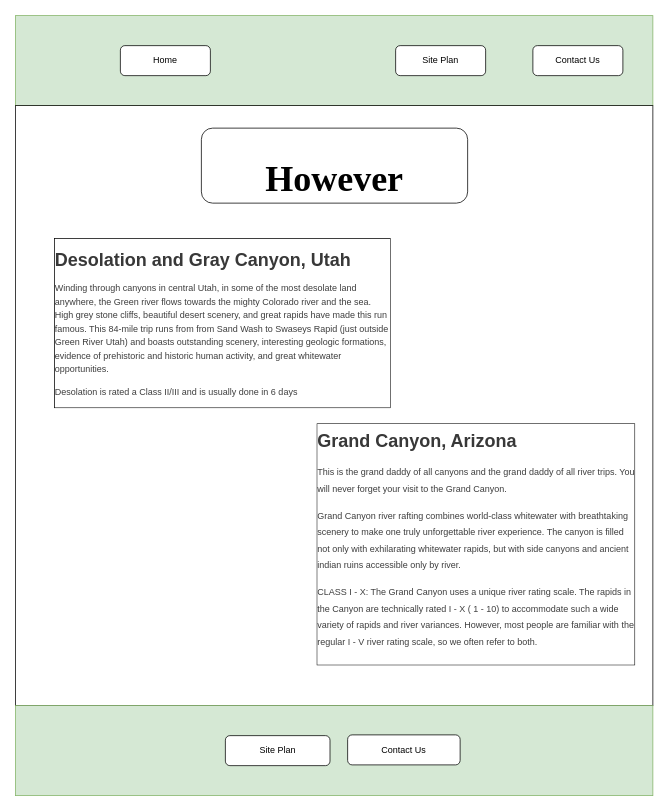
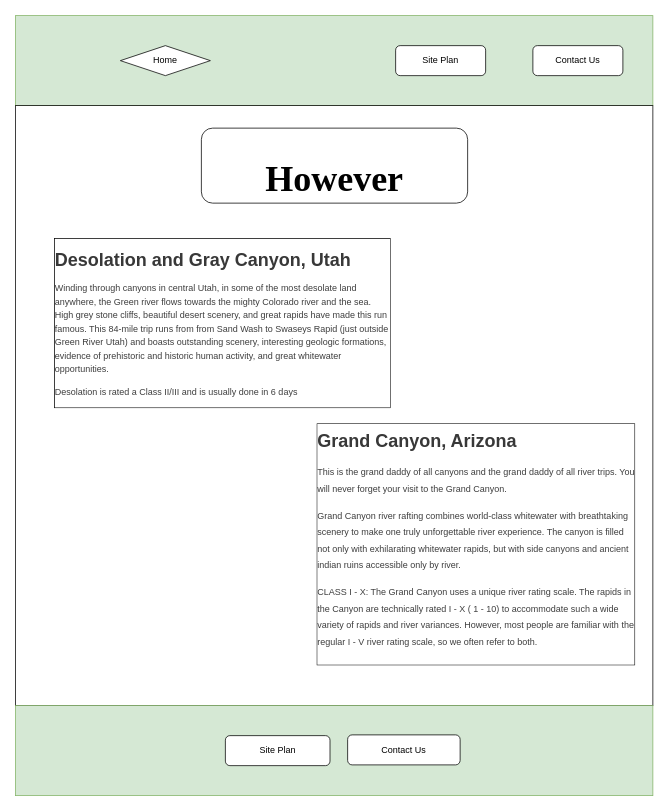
node "Home": shape rounded rectangle -> diamond
